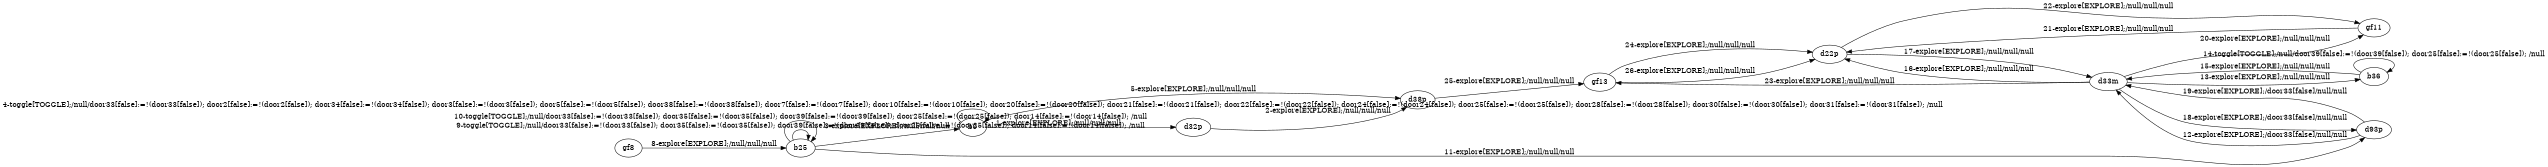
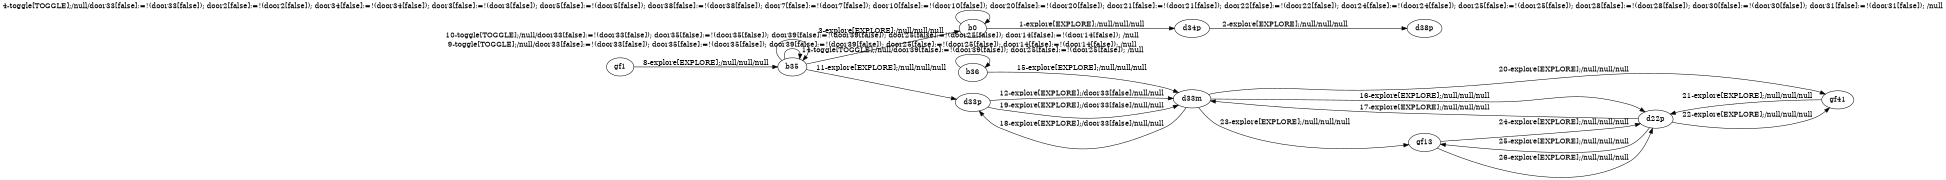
node "gf11": label "gf11" -> "gf41"
edge "d33m" -> "b36": removed, label "13-explore[EXPLORE];/null/null/null"
edge "d38p" -> "gf13": now "d22p" -> "gf13"
edge "b0" -> "d38p": removed, label "5-explore[EXPLORE];/null/null/null"
node "d32p": label "d32p" -> "d34p"
node "d93p": label "d93p" -> "d33p"
node "gf8": label "gf8" -> "gf1"
node "b25": label "b25" -> "b35"
